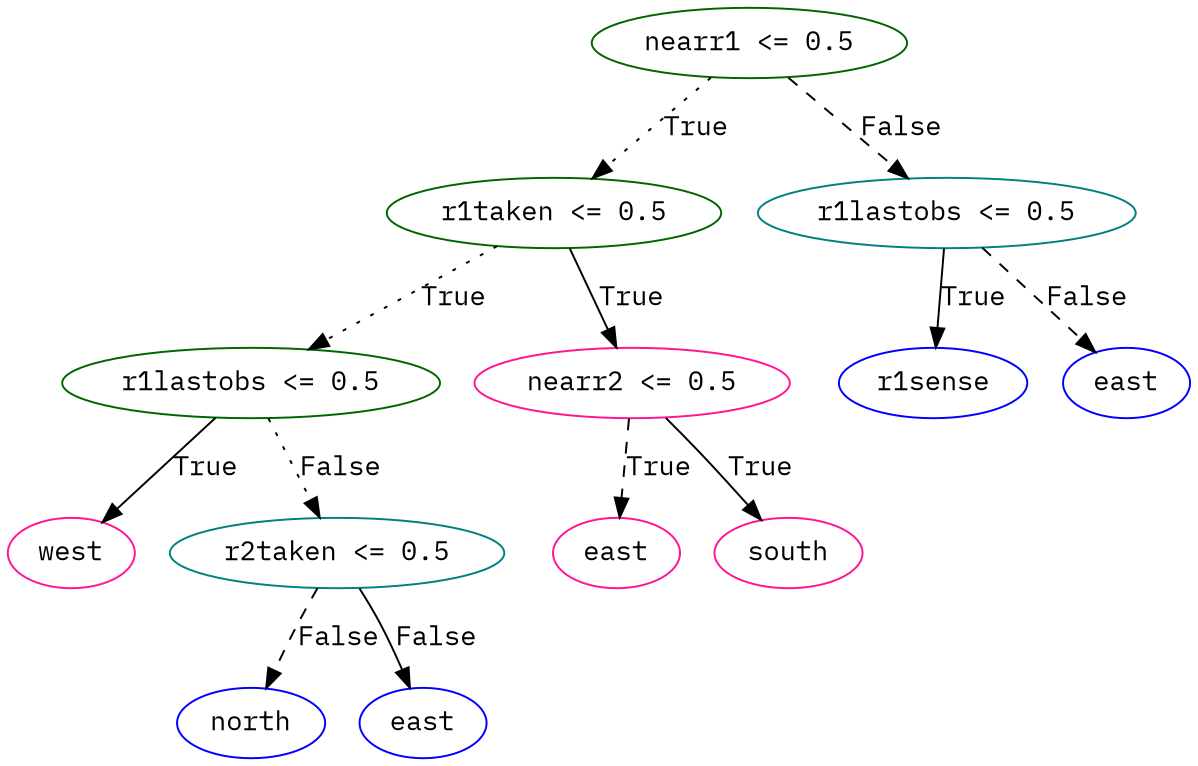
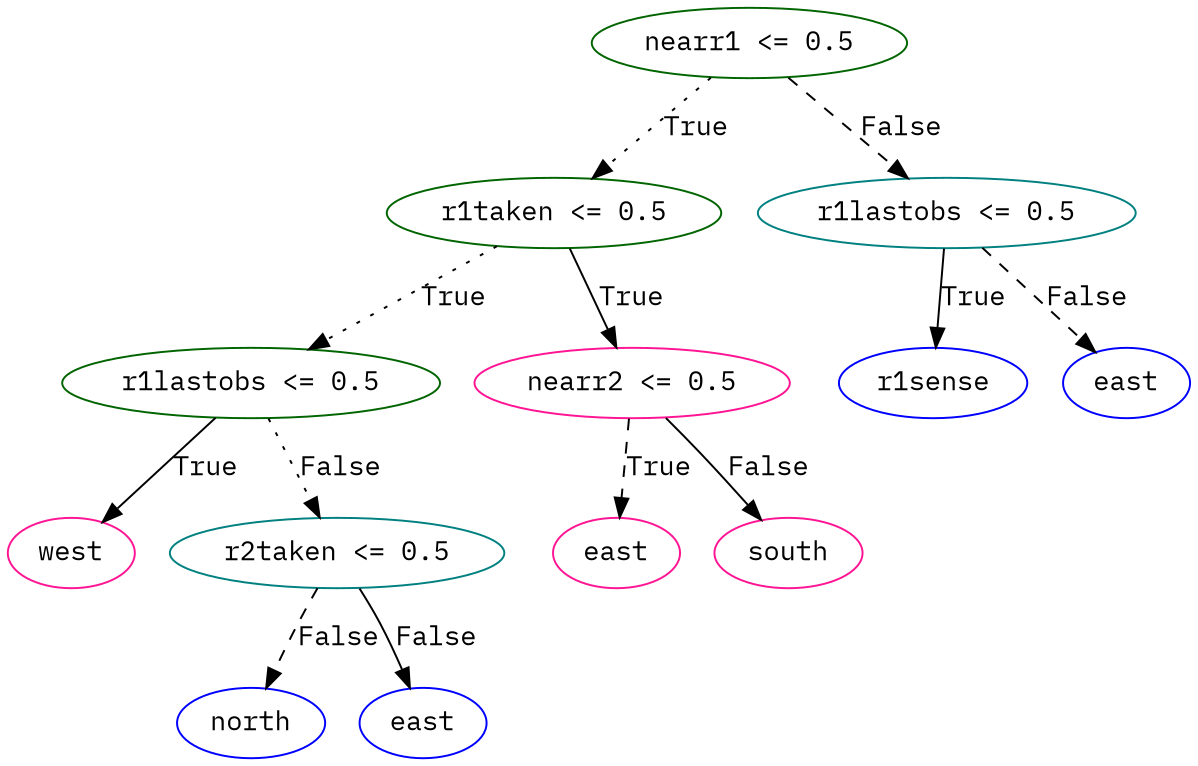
edge "nearr2 <= 0.5" -> "south": label "True" -> "False"
